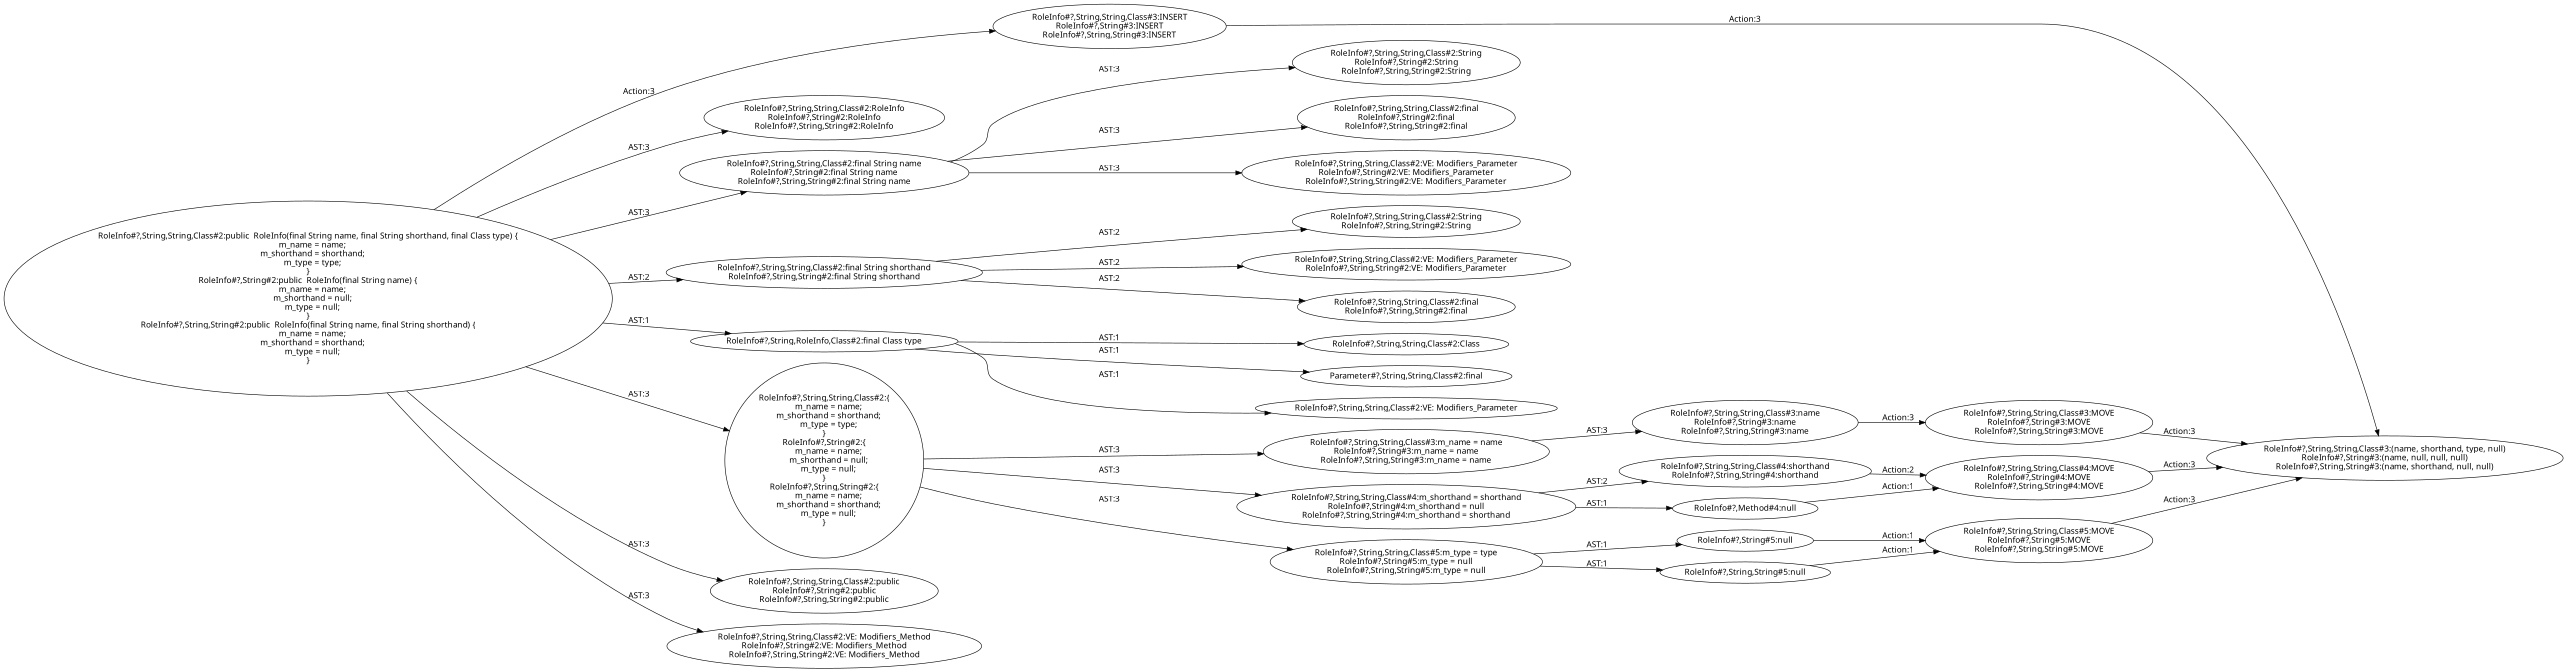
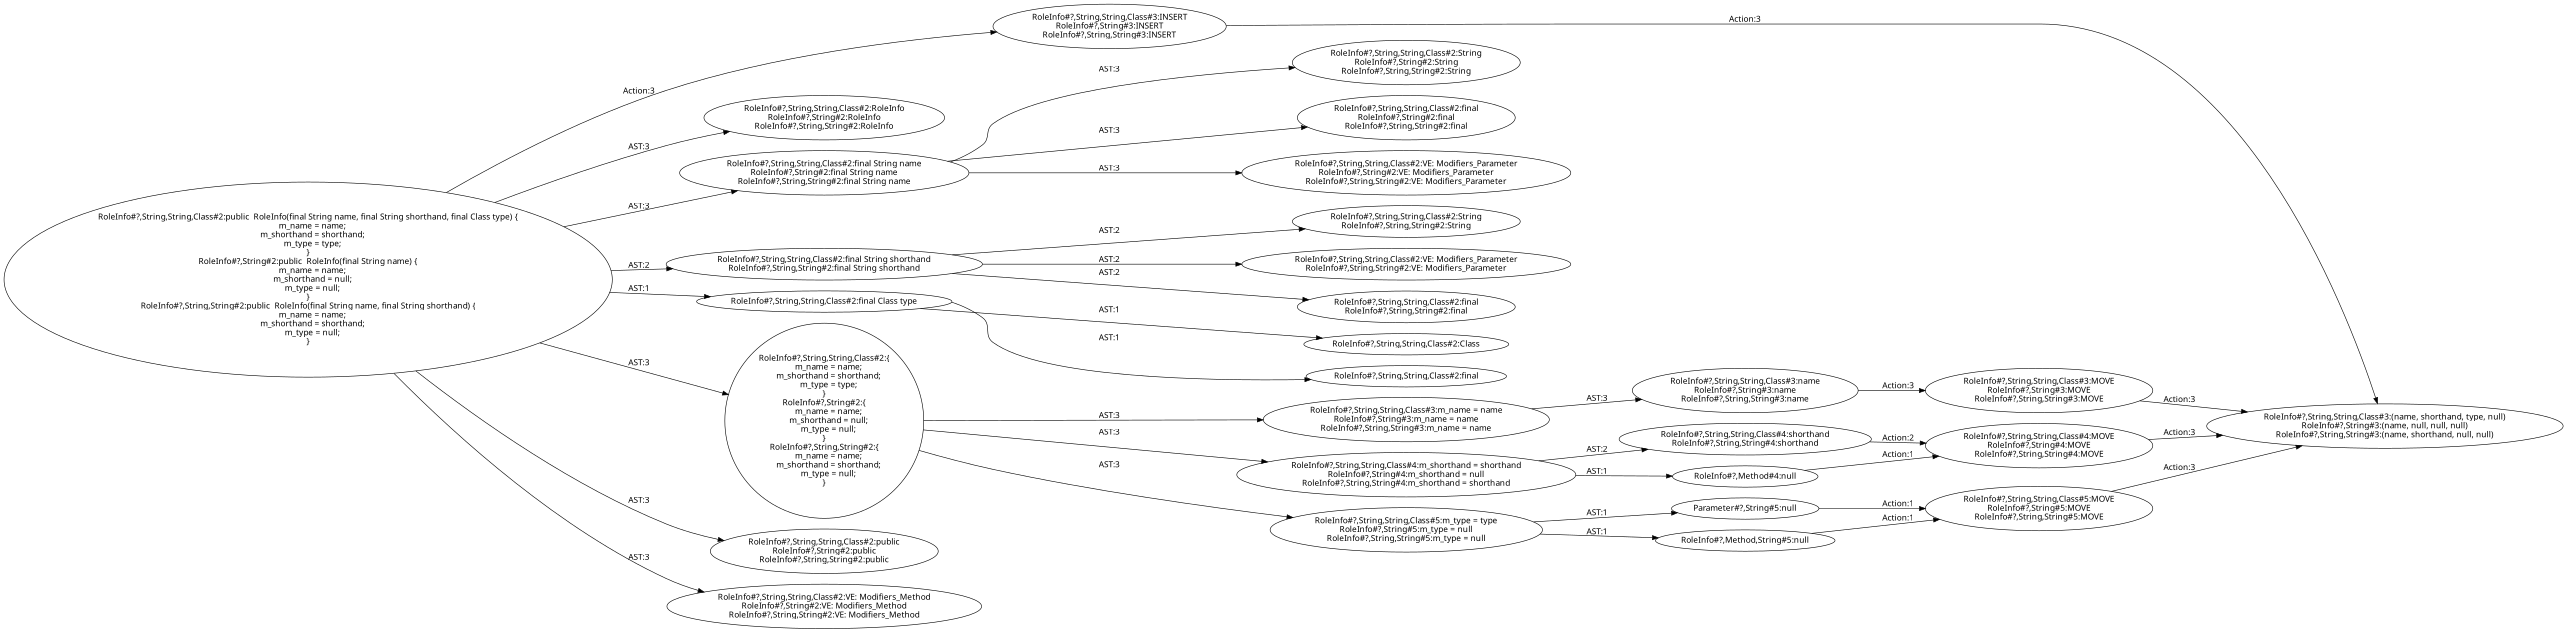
node "RoleInfo#?,String,RoleInfo,Class#2:final Class type": label "RoleInfo#?,String,RoleInfo,Class#2:final Class type" -> "RoleInfo#?,String,String,Class#2:final Class type"
node "Parameter#?,String,String,Class#2:final": label "Parameter#?,String,String,Class#2:final" -> "RoleInfo#?,String,String,Class#2:final"
node "RoleInfo#?,String,String,Class#2:VE: Modifiers_Parameter": removed
node "RoleInfo#?,String#5:null": label "RoleInfo#?,String#5:null" -> "Parameter#?,String#5:null"
node "RoleInfo#?,String,String#5:null": label "RoleInfo#?,String,String#5:null" -> "RoleInfo#?,Method,String#5:null"
